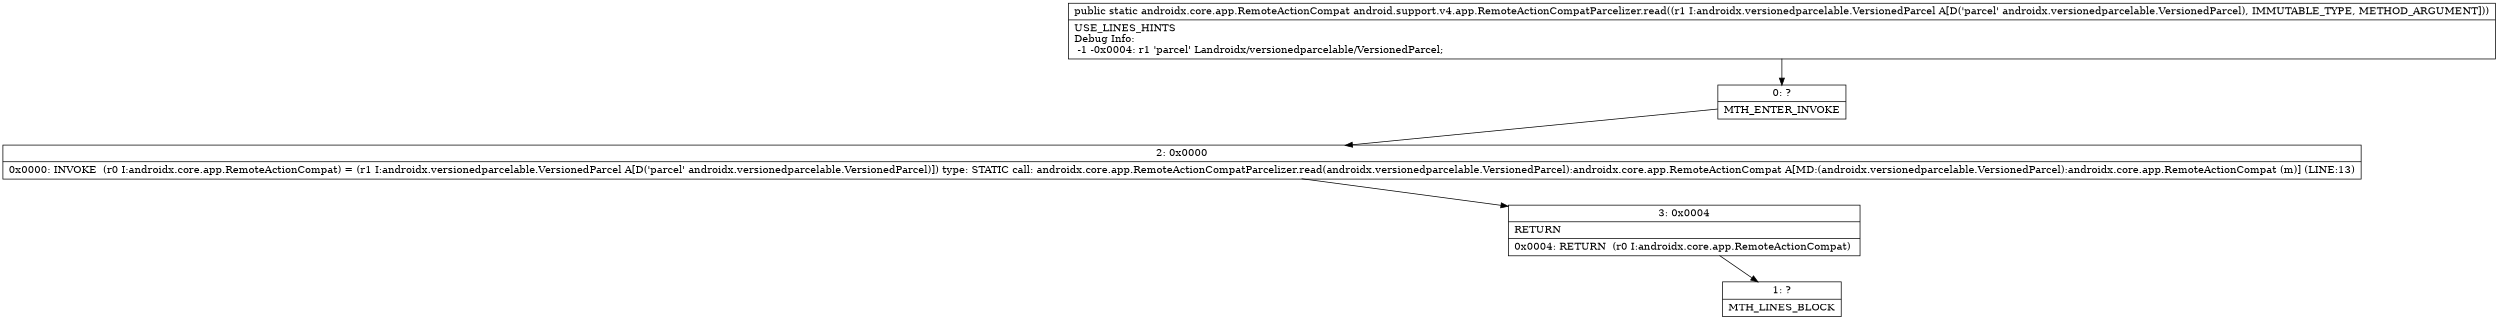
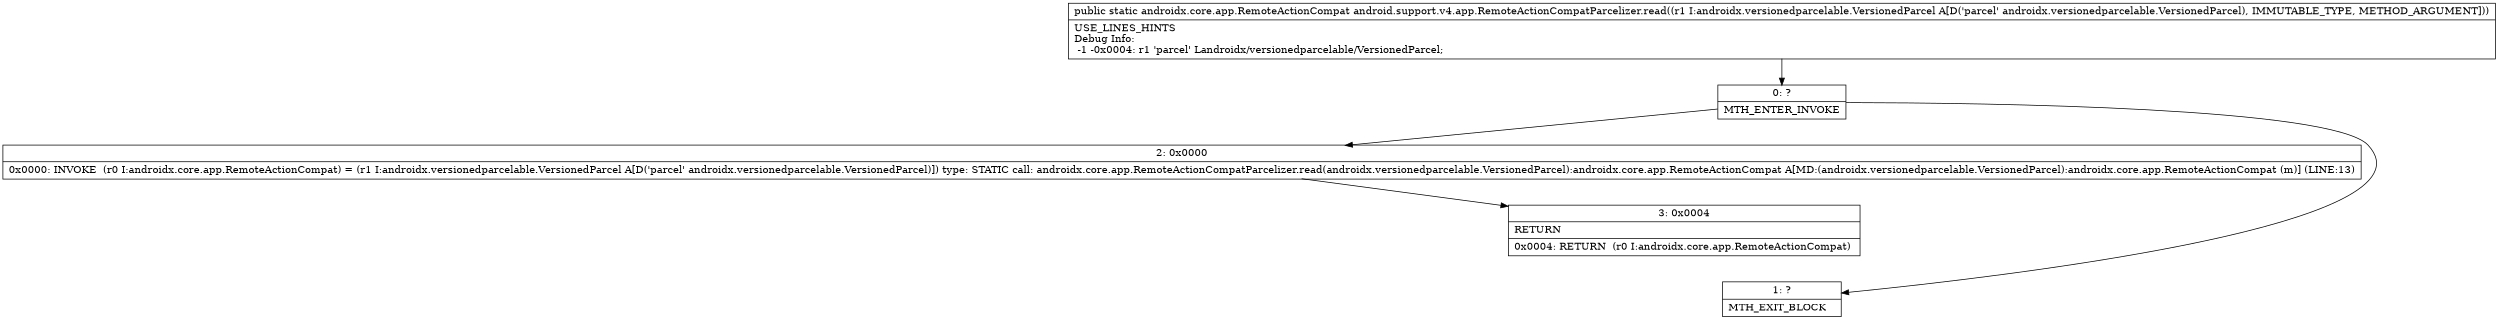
edge "3: 0x0004" -> "1: ?": now "0: ?" -> "1: ?"
node "1: ?": text "MTH_LINES_BLOCK" -> "MTH_EXIT_BLOCK"
